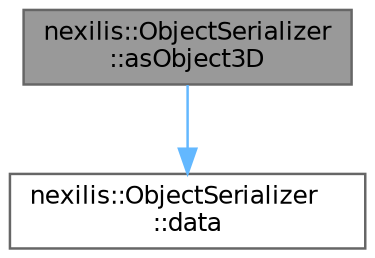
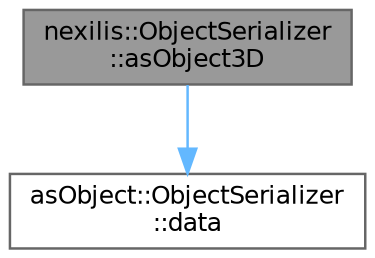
node "nexilis::ObjectSerializer ::data": label "nexilis::ObjectSerializer ::data" -> "asObject::ObjectSerializer ::data"
